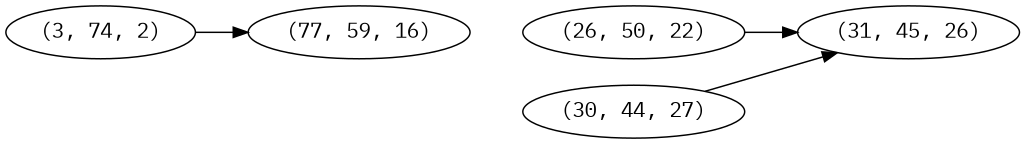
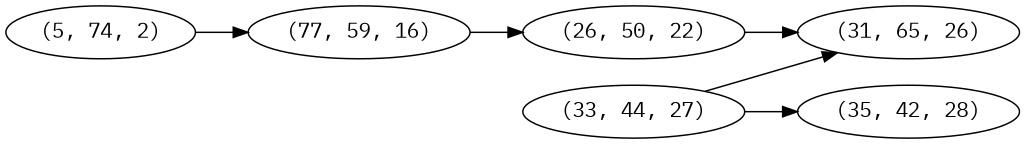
node "(3, 74, 2)": label "(3, 74, 2)" -> "(5, 74, 2)"
edge "(77, 59, 16)" -> "(26, 50, 22)": added
node "(31, 45, 26)": label "(31, 45, 26)" -> "(31, 65, 26)"
node "(30, 44, 27)": label "(30, 44, 27)" -> "(33, 44, 27)"
node "(35, 42, 28)": added
